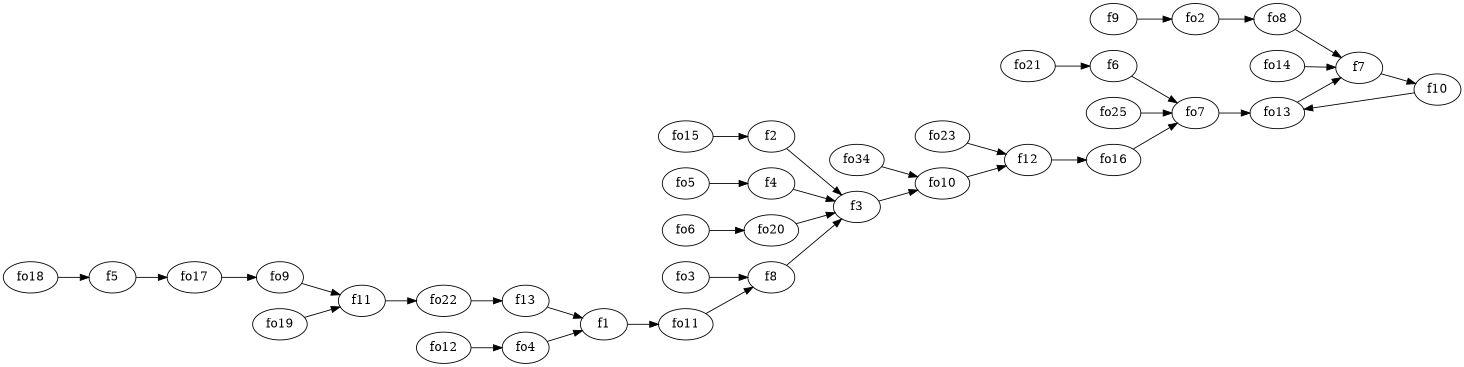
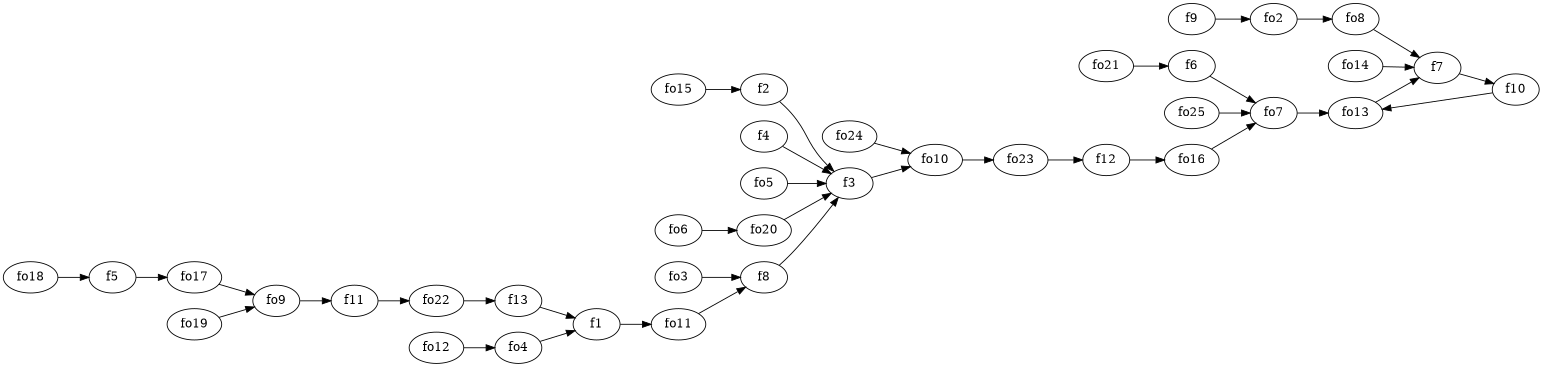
node "fo34": label "fo34" -> "fo24"
edge "fo10" -> "f12": now "fo10" -> "fo23"
edge "fo5" -> "f4": now "fo5" -> "f3"
edge "fo19" -> "f11": now "fo19" -> "fo9"
